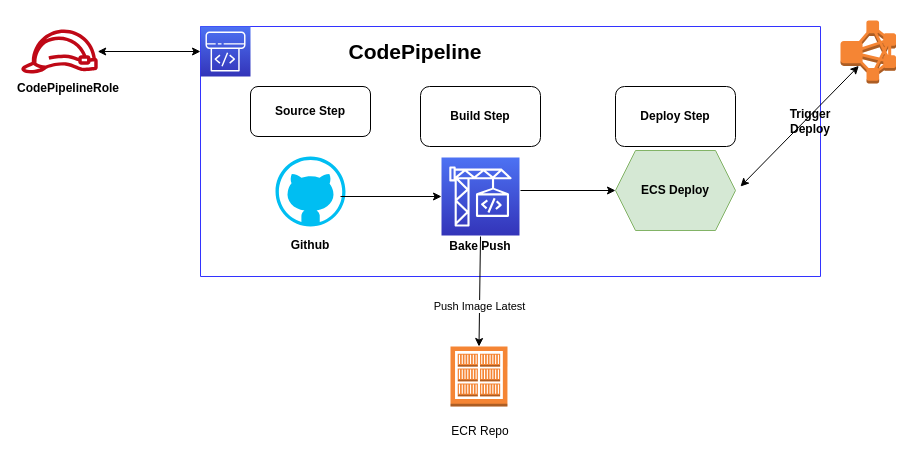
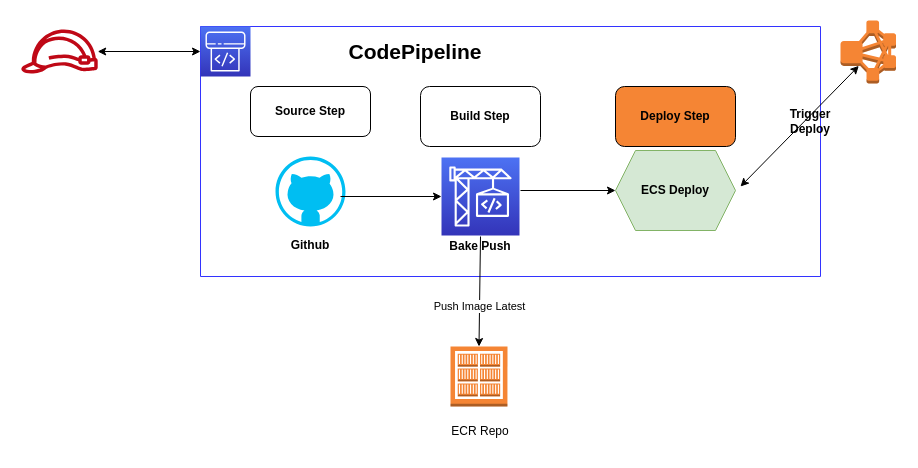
node "CodePipelineRole": removed
node "Deploy Step": fillcolor #ffffff -> #f58534
